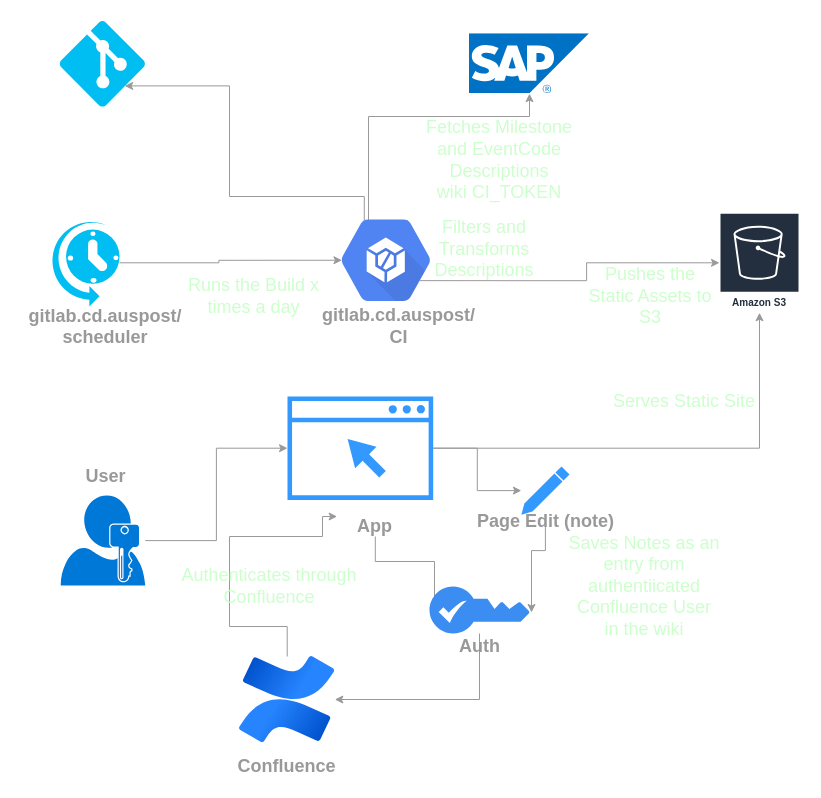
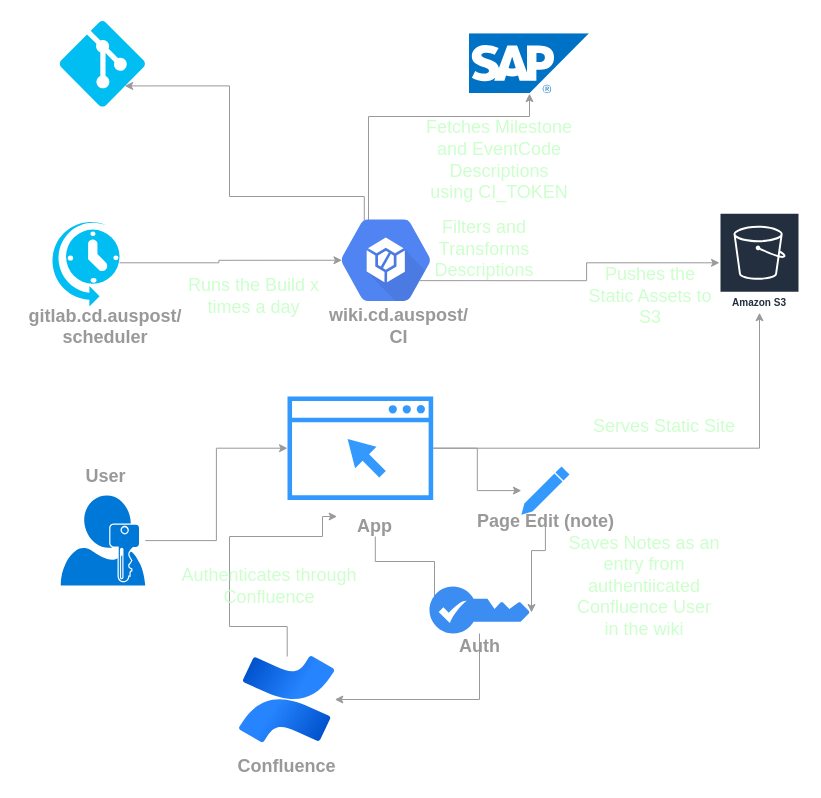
node "Fetches Milestone and EventCode Descriptions wiki CI_TOKEN": label "Fetches Milestone and EventCode Descriptions wiki CI_TOKEN" -> "Fetches Milestone and EventCode Descriptions using CI_TOKEN"
node "gitlab.cd.auspost/ CI": label "gitlab.cd.auspost/ CI" -> "wiki.cd.auspost/ CI"
node "Serves Static Site": moved (685, 402) -> (665, 427)
